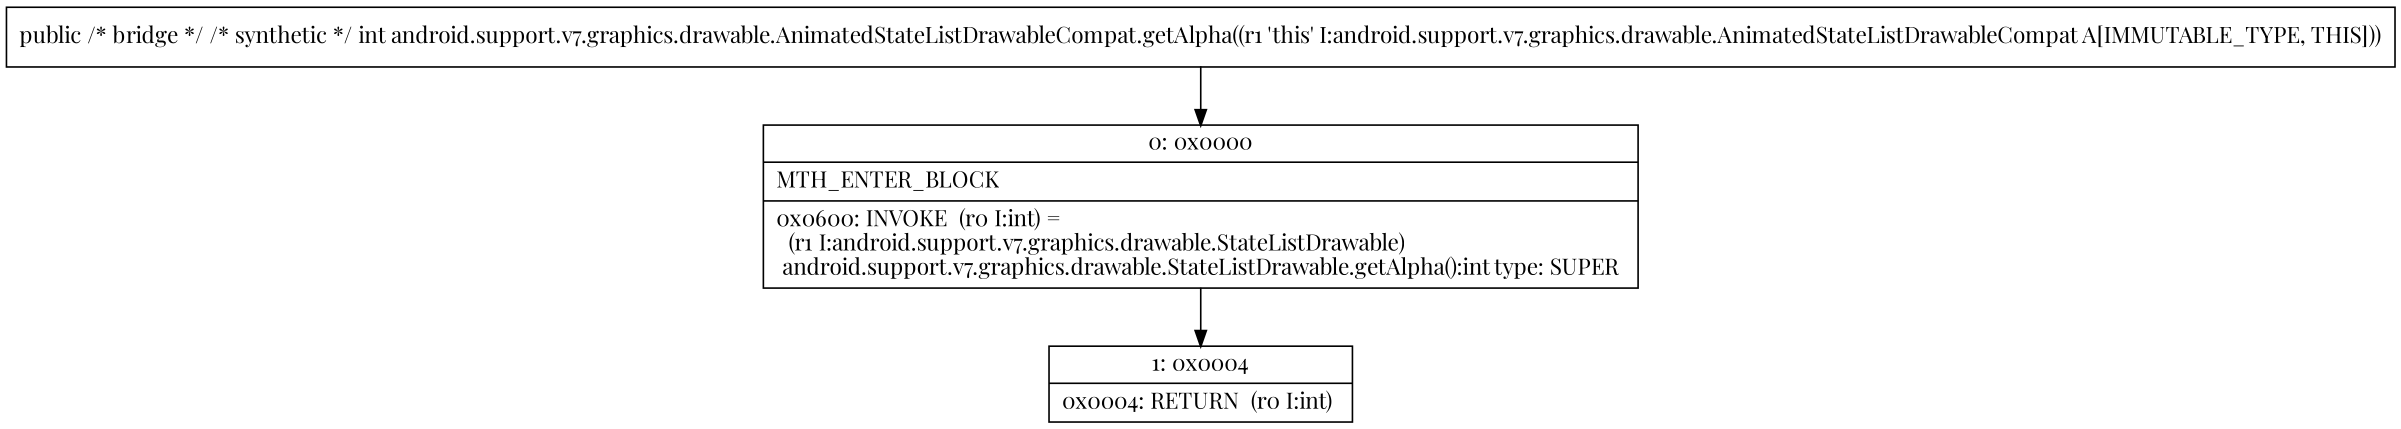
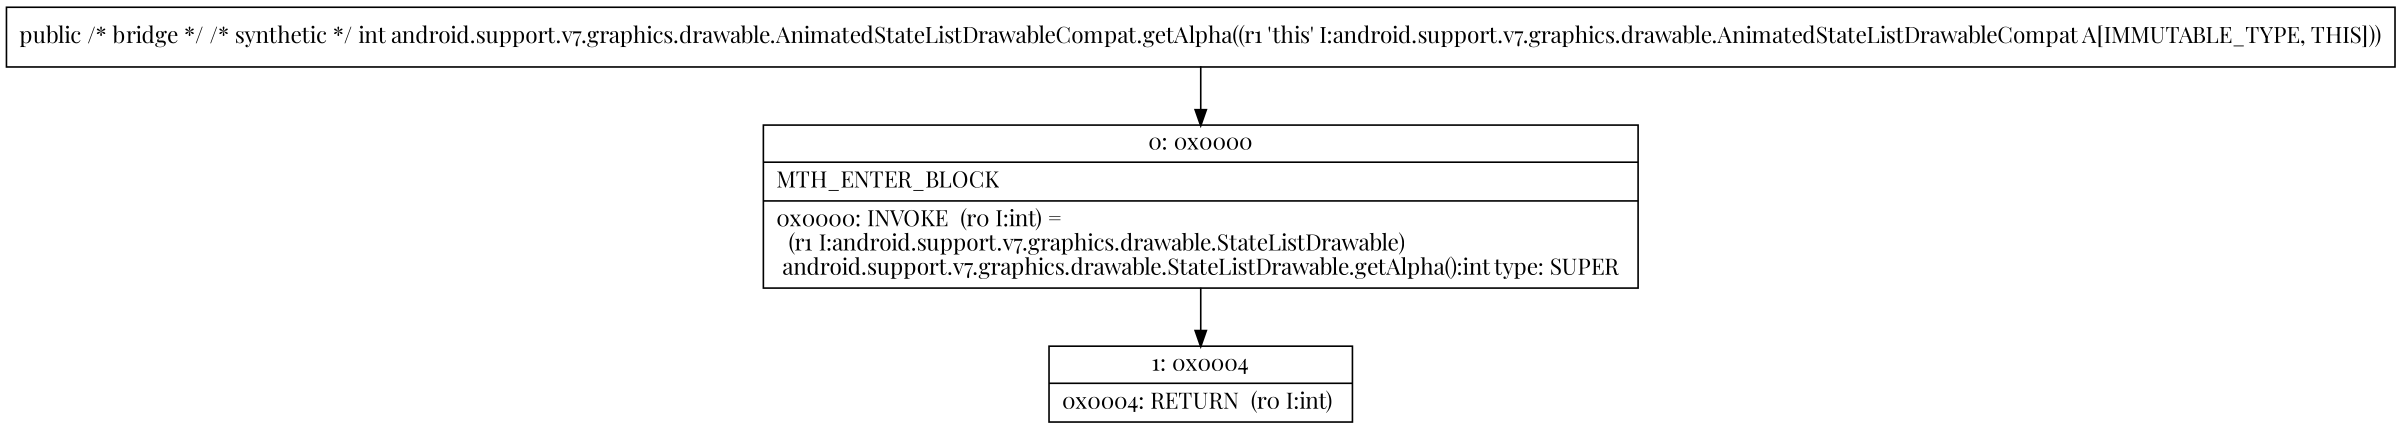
node "0: 0x0000": text "0x0600: INVOKE  (r0 I:int) =" -> "0x0000: INVOKE  (r0 I:int) ="
